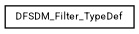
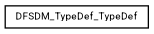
node "DFSDM_Filter_TypeDef": label "DFSDM_Filter_TypeDef" -> "DFSDM_TypeDef_TypeDef"
